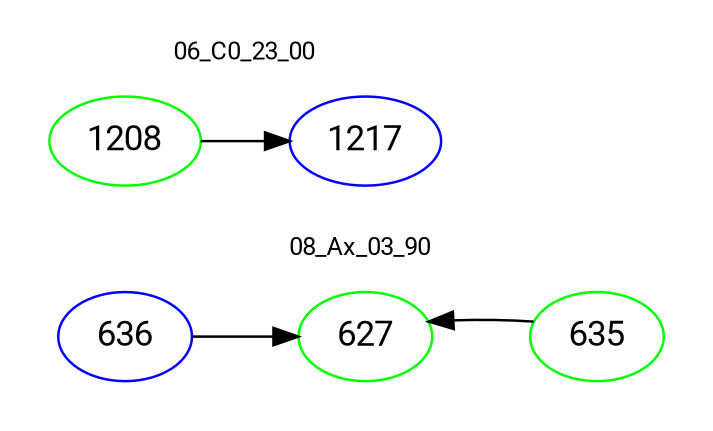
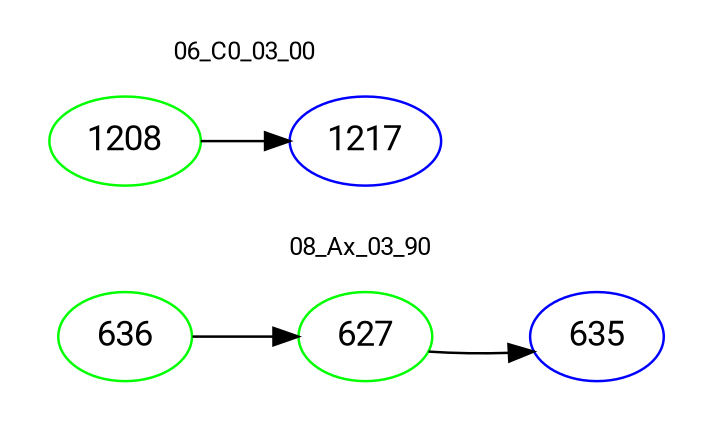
cluster "06_C0_23_00": label "06_C0_23_00" -> "06_C0_03_00"
edge "635" -> "627": reversed
node "636": color blue -> green
node "635": color green -> blue
